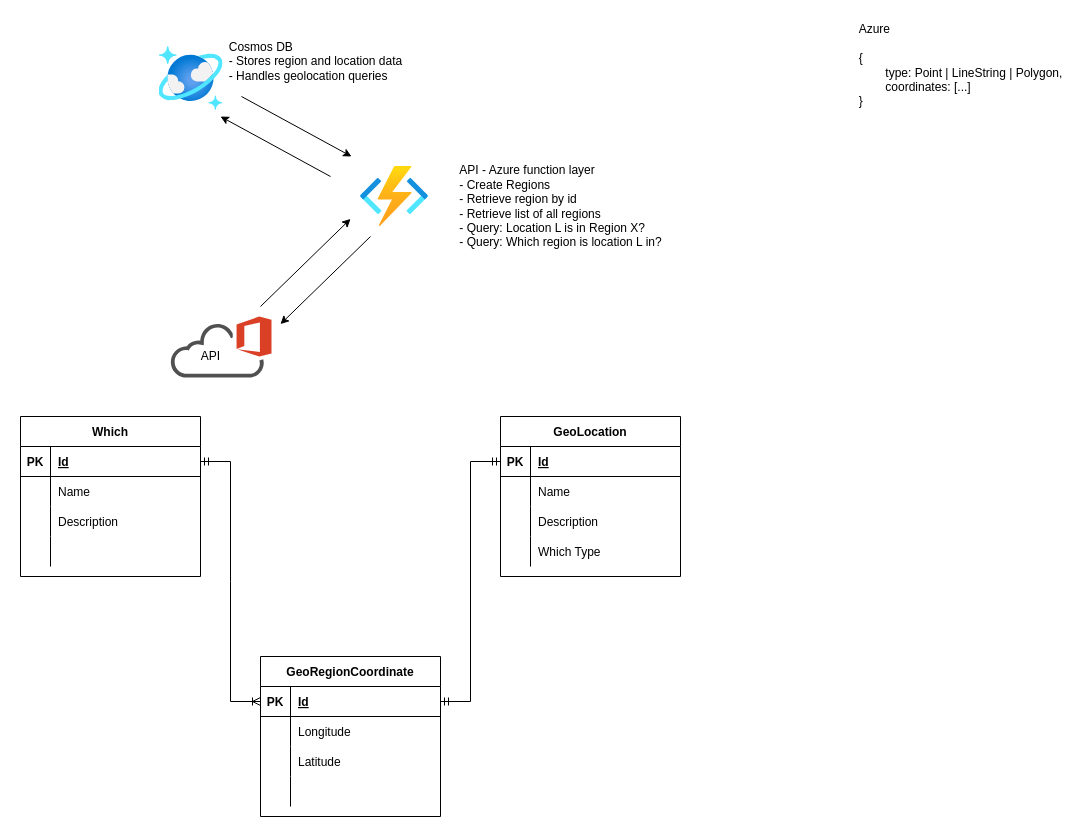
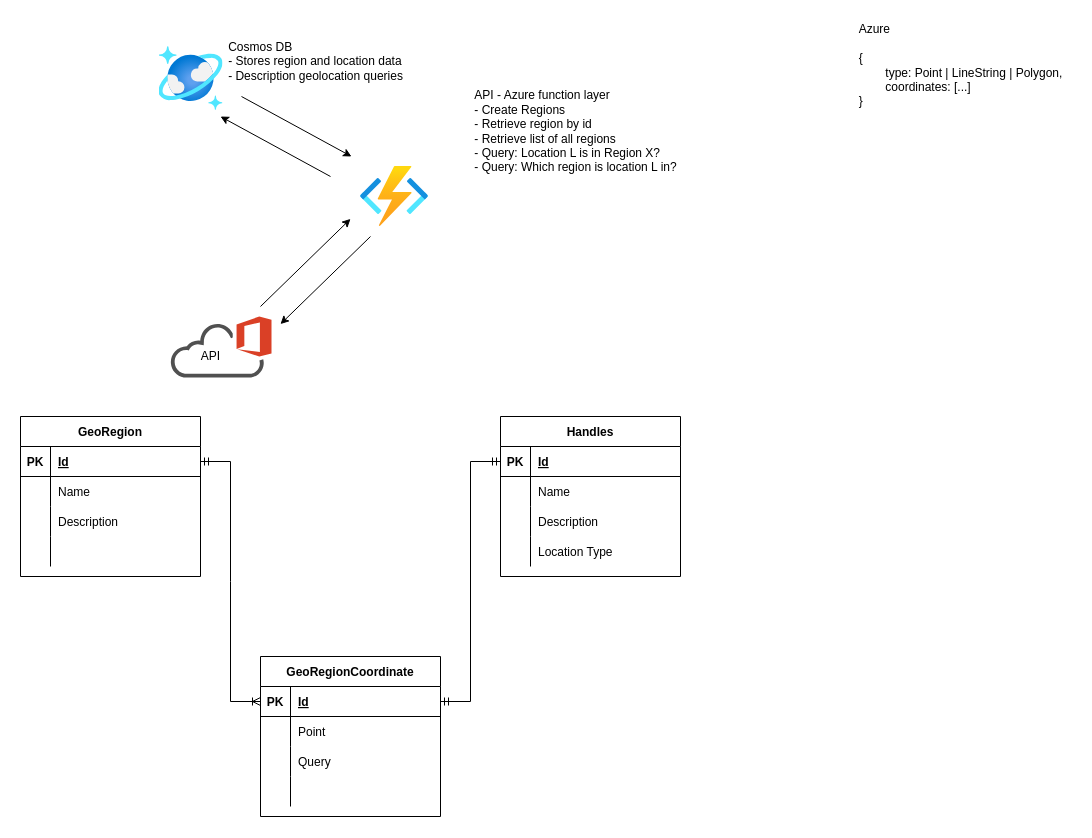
node "Cosmos DB - Stores region and location data - Handles geolocation queries": label "Cosmos DB - Stores region and location data - Handles geolocation queries" -> "Cosmos DB - Stores region and location data - Description geolocation queries"
node "API - Azure function layer - Create Regions - Retrieve region by id - Retrieve list of all regions - Query: Location L is in Region X? - Query: Which region is location L in?": moved (561, 207) -> (576, 132)
node "Which": label "Which" -> "GeoRegion"
node "GeoLocation": label "GeoLocation" -> "Handles"
node "Which Type": label "Which Type" -> "Location Type"
node "Longitude": label "Longitude" -> "Point"
node "Latitude": label "Latitude" -> "Query"
